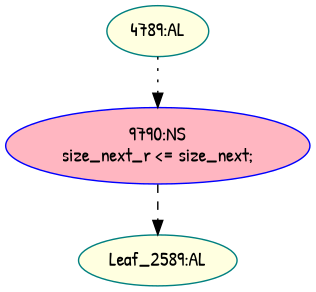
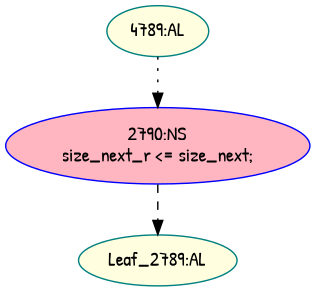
node "9790:NS size_next_r <= size_next;": label "9790:NS size_next_r <= size_next;" -> "2790:NS size_next_r <= size_next;"
node "Leaf_2589:AL": label "Leaf_2589:AL" -> "Leaf_2789:AL"
